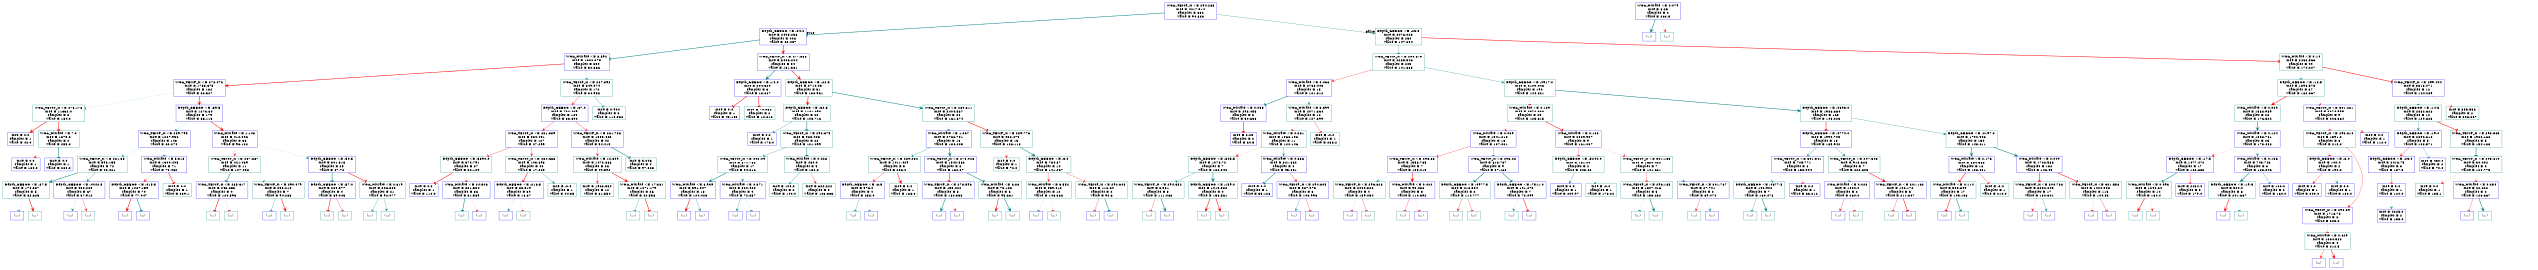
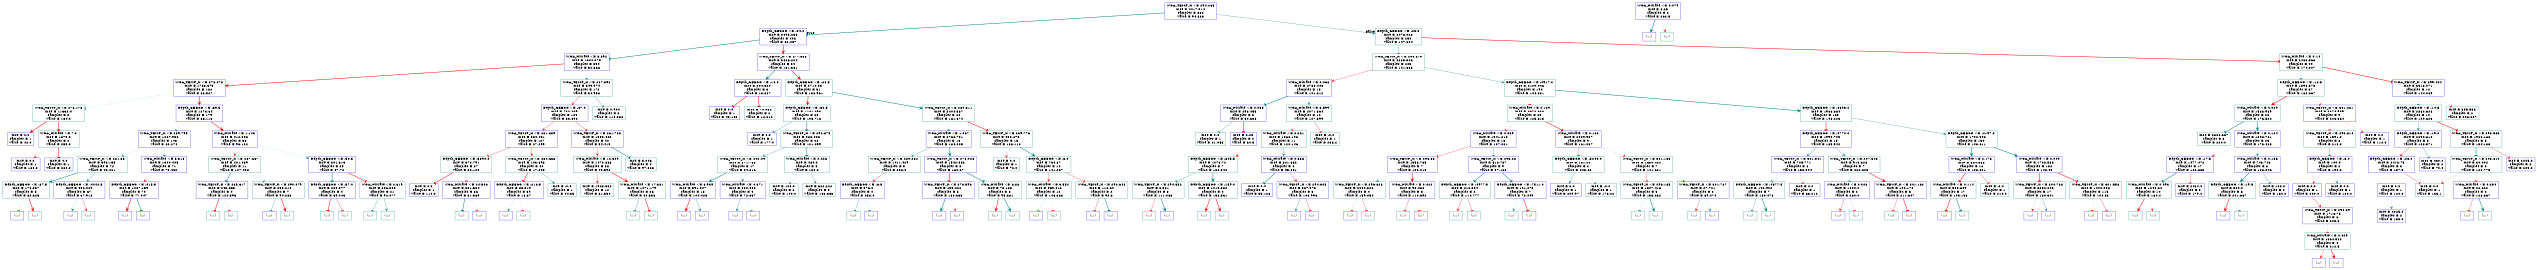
node "mse = 0.0 samples = 1 value = 176.0": label "mse = 0.0 samples = 1 value = 176.0" -> "mse = 0.0 samples = 1 value = 177.0"
node "mse = 0.0 samples = 1 value = 21.053": added
node "mse = 2866.667 samples = 3 value = 220.0": added
edge "WOA_TEMP_K <= 296.814 mse = 1591.0 samples = 8 value = 218.0" -> "Depth_GEBCO <= -8.0 mse = 100.0 samples = 2 value = 190.0": style dotted -> solid
edge "WOA_Nitrate <= 7.0 mse = 1875.0 samples = 2 value = 255.0" -> "mse = 0.0 samples = 1 value = 280.0": color teal -> red
node "mse = 2025.0 samples = 2 value = 205.0": added
edge "WOA_TEMP_K <= 296.814 mse = 1591.0 samples = 8 value = 218.0" -> "WOA_TEMP_K <= 298.89 mse = 1718.75 samples = 6 value = 225.0": now "mse = 0.0 samples = 1 value = 200.0" -> "WOA_TEMP_K <= 298.89 mse = 1718.75 samples = 6 value = 225.0"
edge "WOA_Nitrate <= 0.226 mse = 480.0 samples = 5 value = 130.0" -> "mse = 622.222 samples = 3 value = 123.333": color red -> teal
edge "Depth_GEBCO <= -8.0 mse = 100.0 samples = 2 value = 190.0" -> "mse = 0.0 samples = 1 value = 200.0": style solid -> dotted
edge "WOA_Nitrate <= 0.226 mse = 480.0 samples = 5 value = 130.0" -> "mse = 100.0 samples = 2 value = 140.0": style solid -> dotted
edge "Depth_GEBCO <= -23.0 mse = 2418.75 samples = 3 value = 137.5" -> "mse = 0.0 samples = 1 value = 120.0": now "Depth_GEBCO <= -23.0 mse = 2418.75 samples = 3 value = 137.5" -> "mse = 0.0 samples = 1 value = 135.1"
node "mse = 0.0 samples = 1 value = 239.1": removed
node "mse = 0.0 samples = 1 value = 188.0": removed
